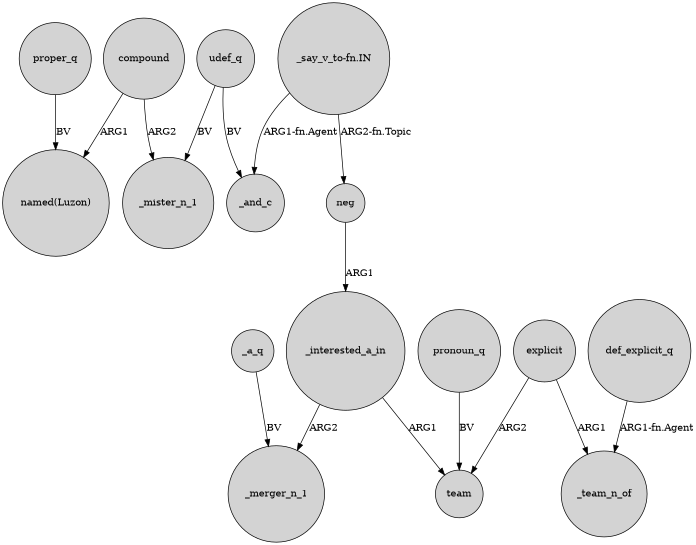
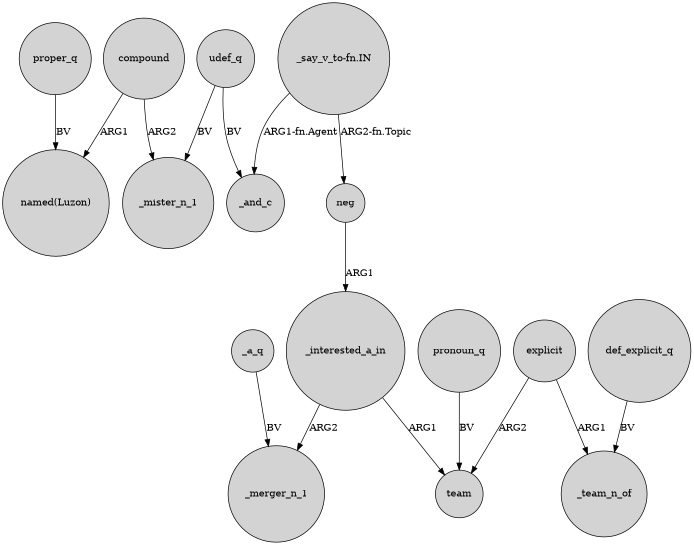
edge "def_explicit_q" -> "_team_n_of": label "ARG1-fn.Agent" -> "BV"
